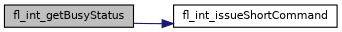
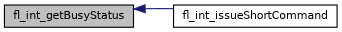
edge "fl_int_getBusyStatus" -> "fl_int_issueShortCommand": reversed
